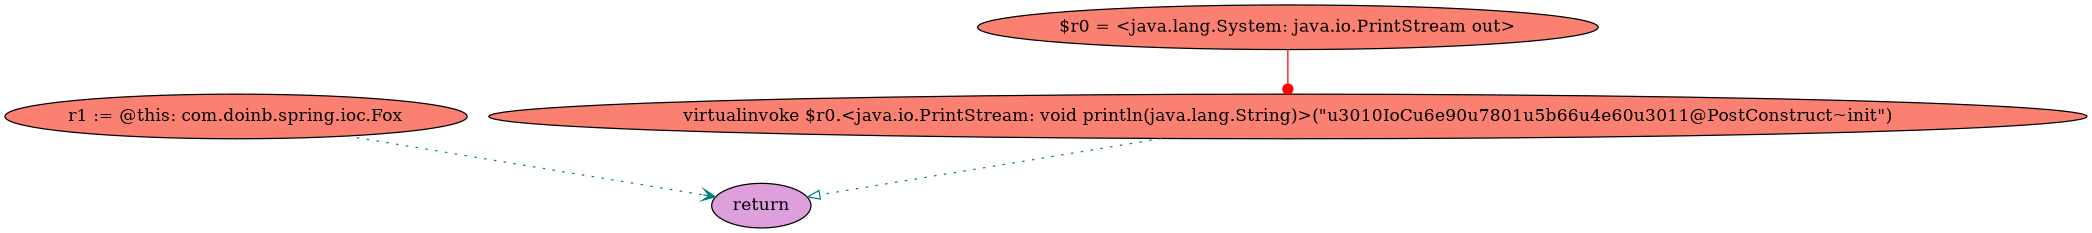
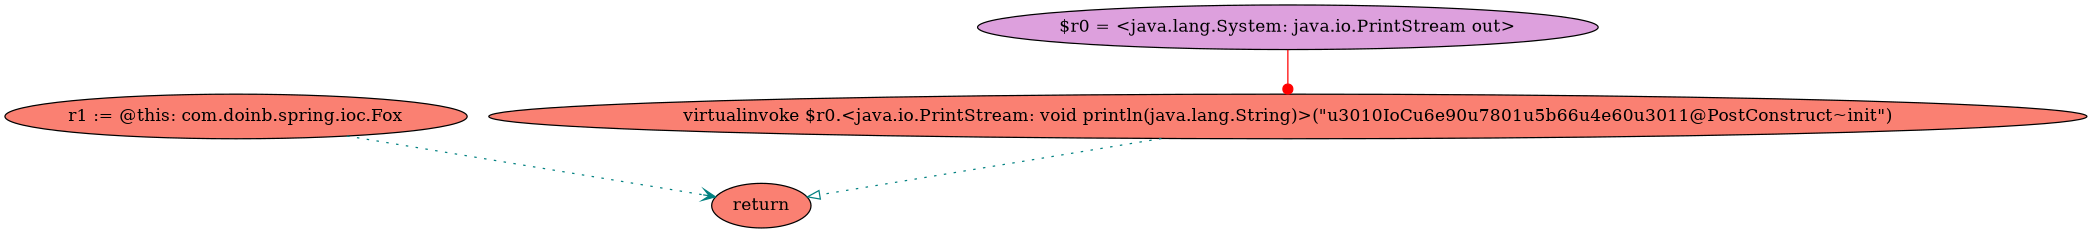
node "$r0 = <java.lang.System: java.io.PrintStream out>": fillcolor salmon -> plum
node "return": fillcolor plum -> salmon
